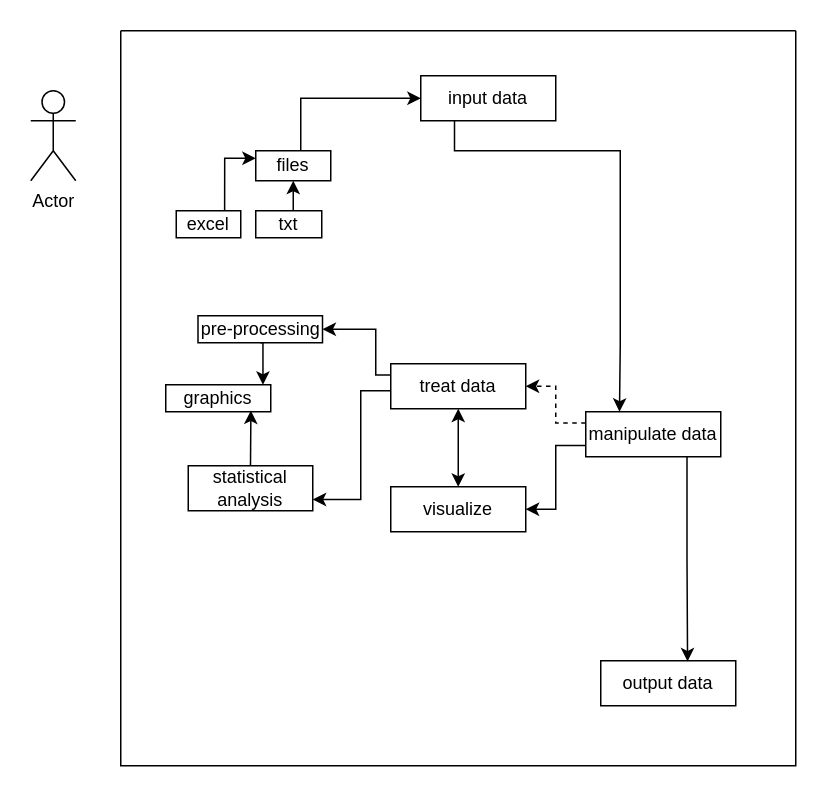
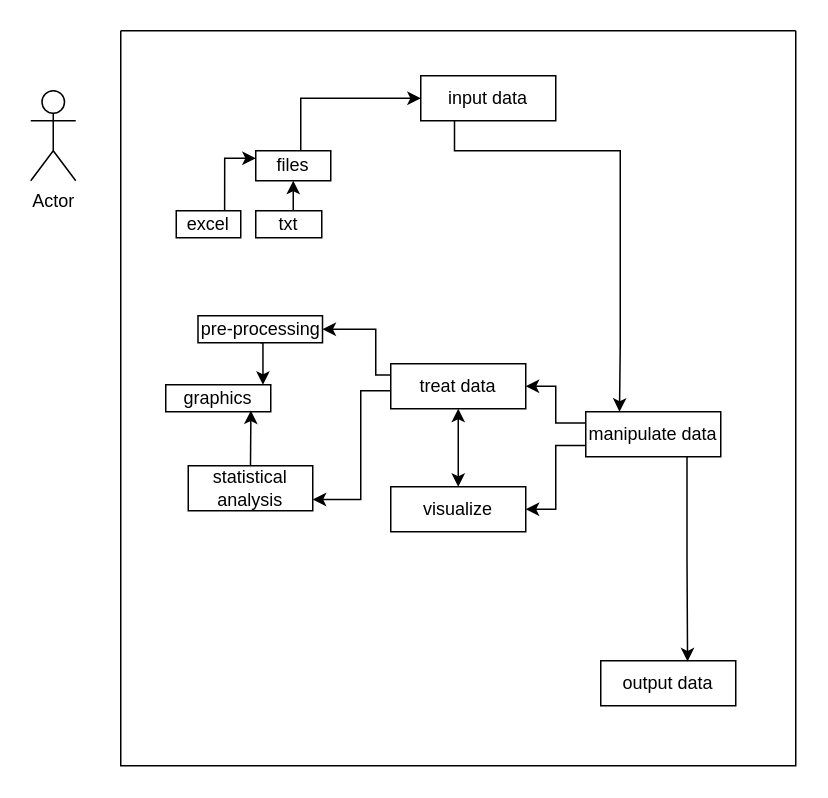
edge "manipulate data" -> "treat data": style dashed -> solid
